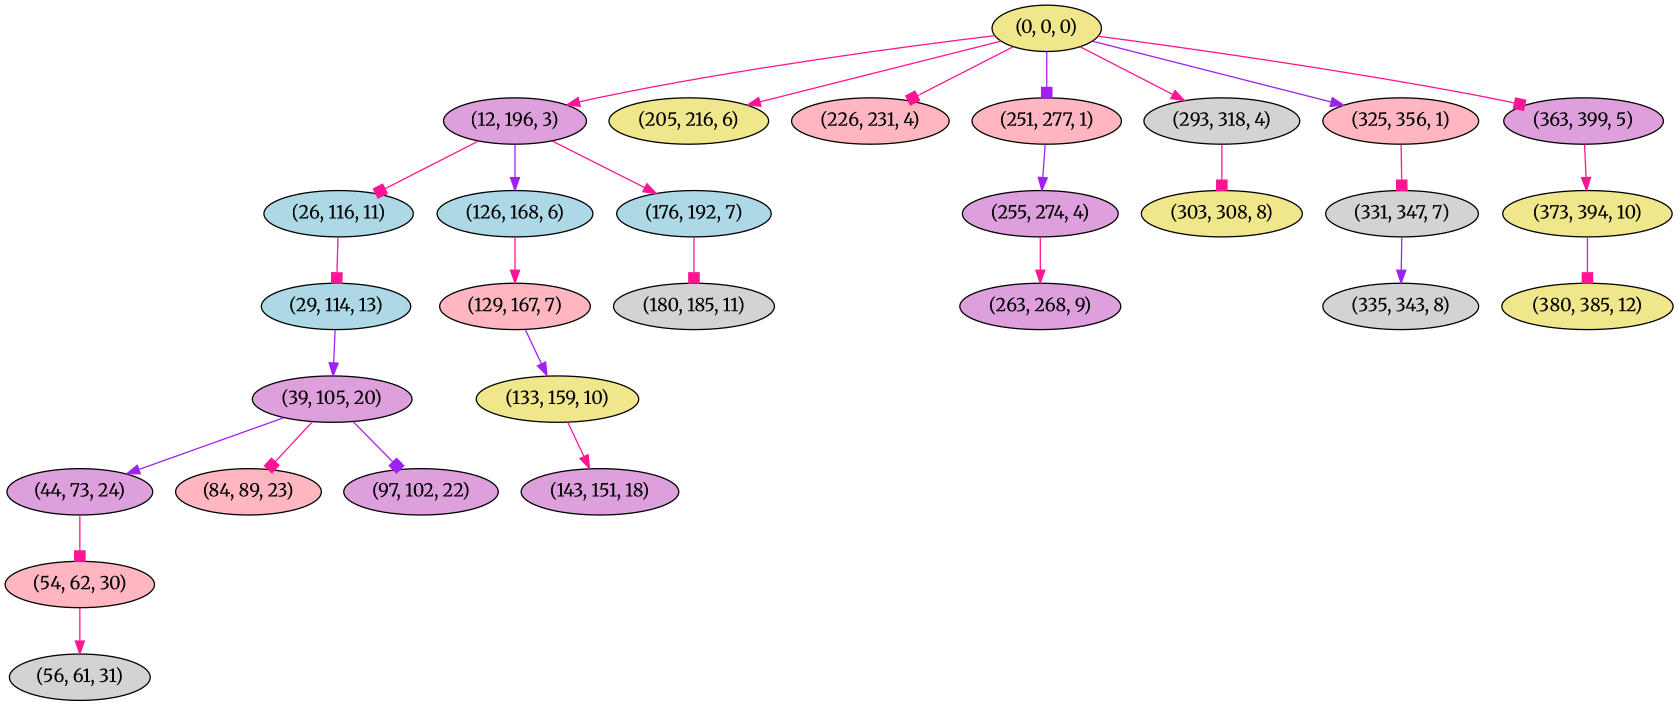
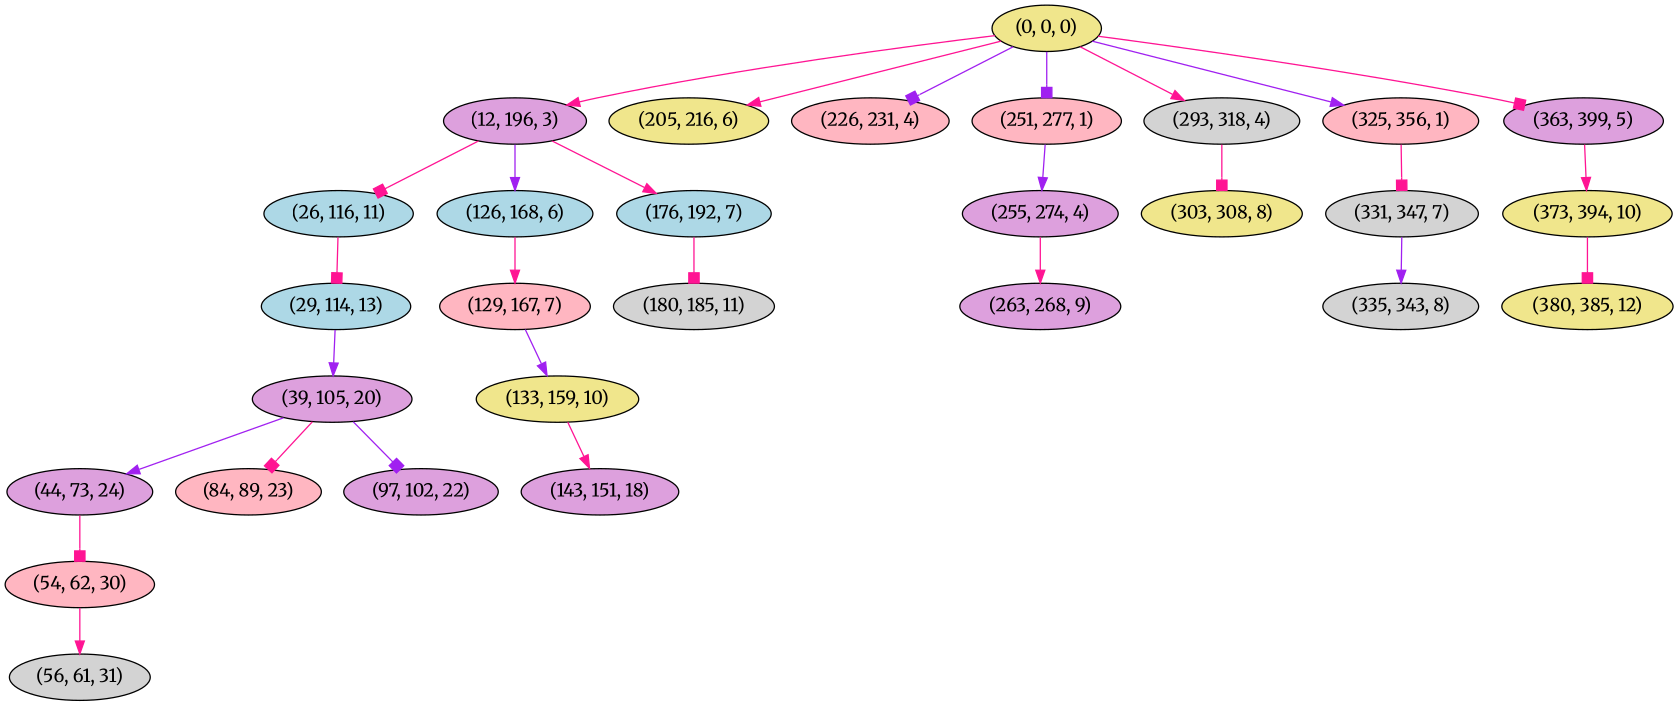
edge "(0, 0, 0)" -> "(226, 231, 4)": color deeppink -> purple
